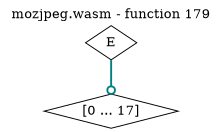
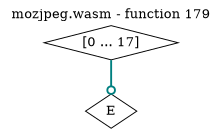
edge "E" -> "[0 ... 17]": reversed
